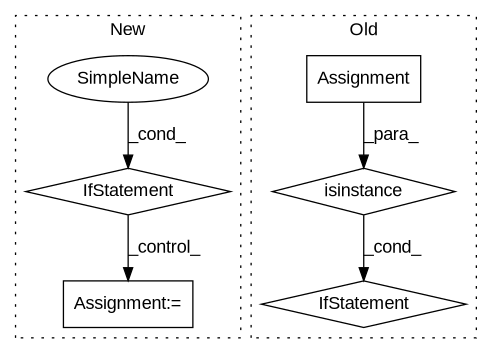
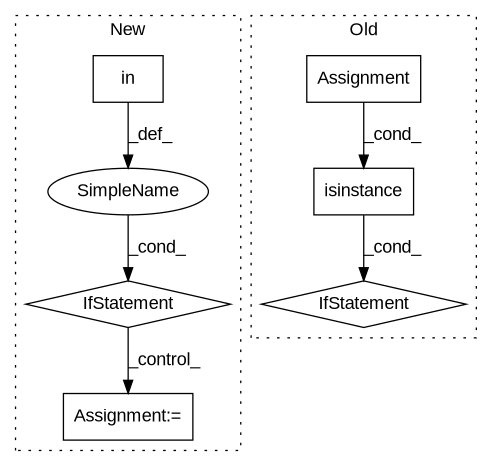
node "in": added
edge "Assignment" -> "isinstance": label "_para_" -> "_cond_"
node "isinstance": shape diamond -> box
